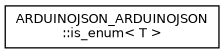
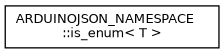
node "ARDUINOJSON_ARDUINOJSON ::is_enum< T >": label "ARDUINOJSON_ARDUINOJSON ::is_enum< T >" -> "ARDUINOJSON_NAMESPACE ::is_enum< T >"
